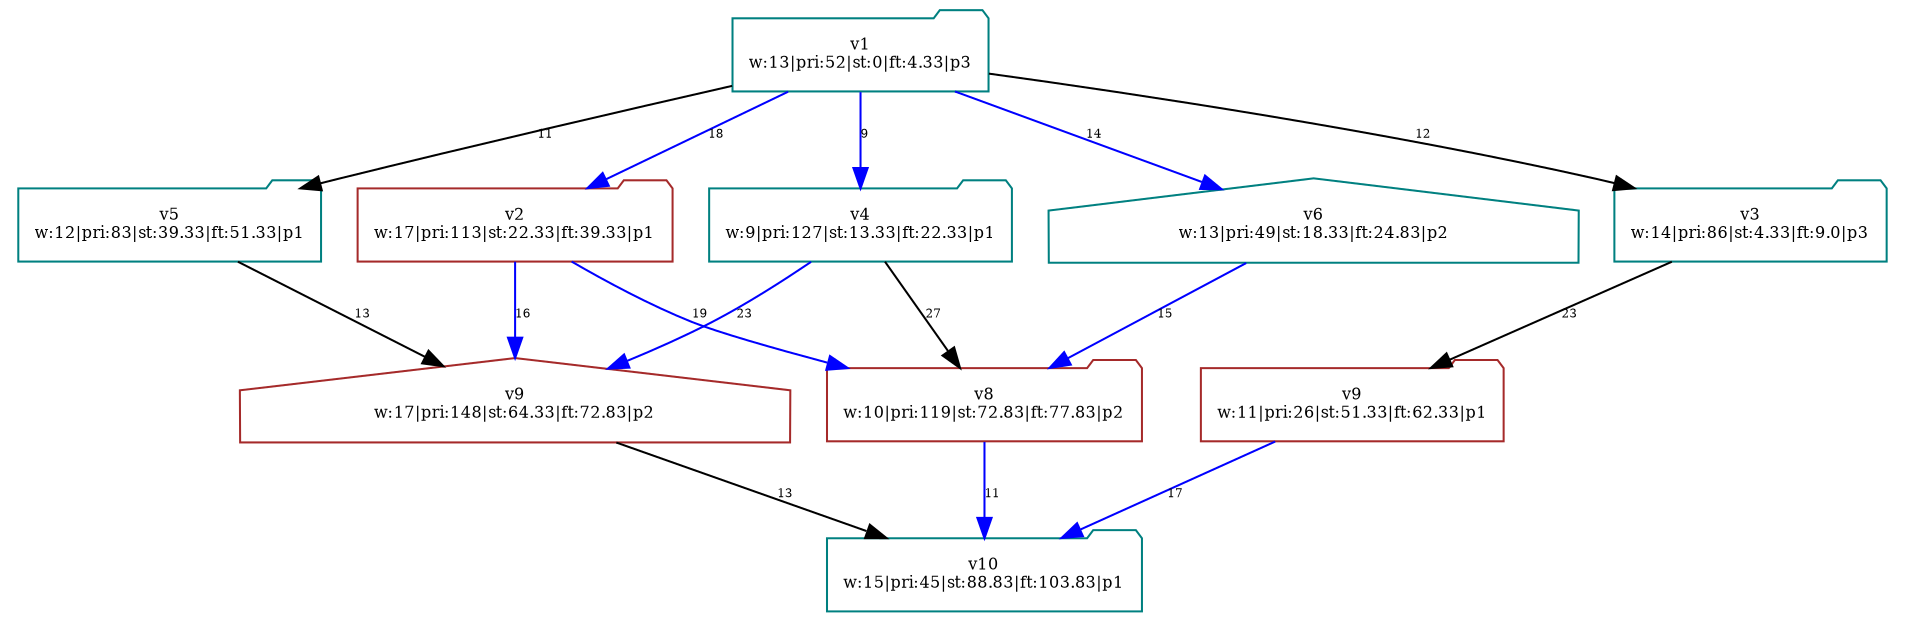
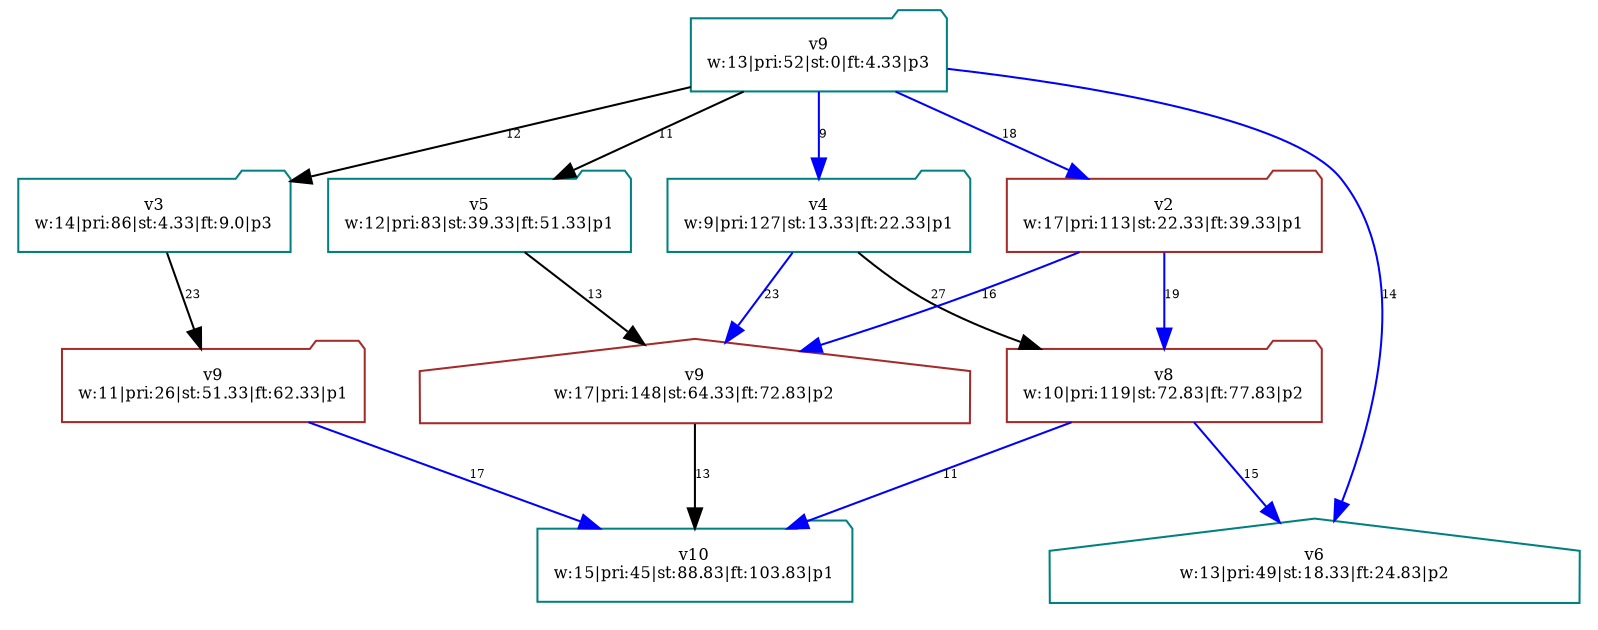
node "v1 w:13|pri:52|st:0|ft:4.33|p3": label "v1 w:13|pri:52|st:0|ft:4.33|p3" -> "v9 w:13|pri:52|st:0|ft:4.33|p3"
edge "v6 w:13|pri:49|st:18.33|ft:24.83|p2" -> "v8 w:10|pri:119|st:72.83|ft:77.83|p2": reversed
